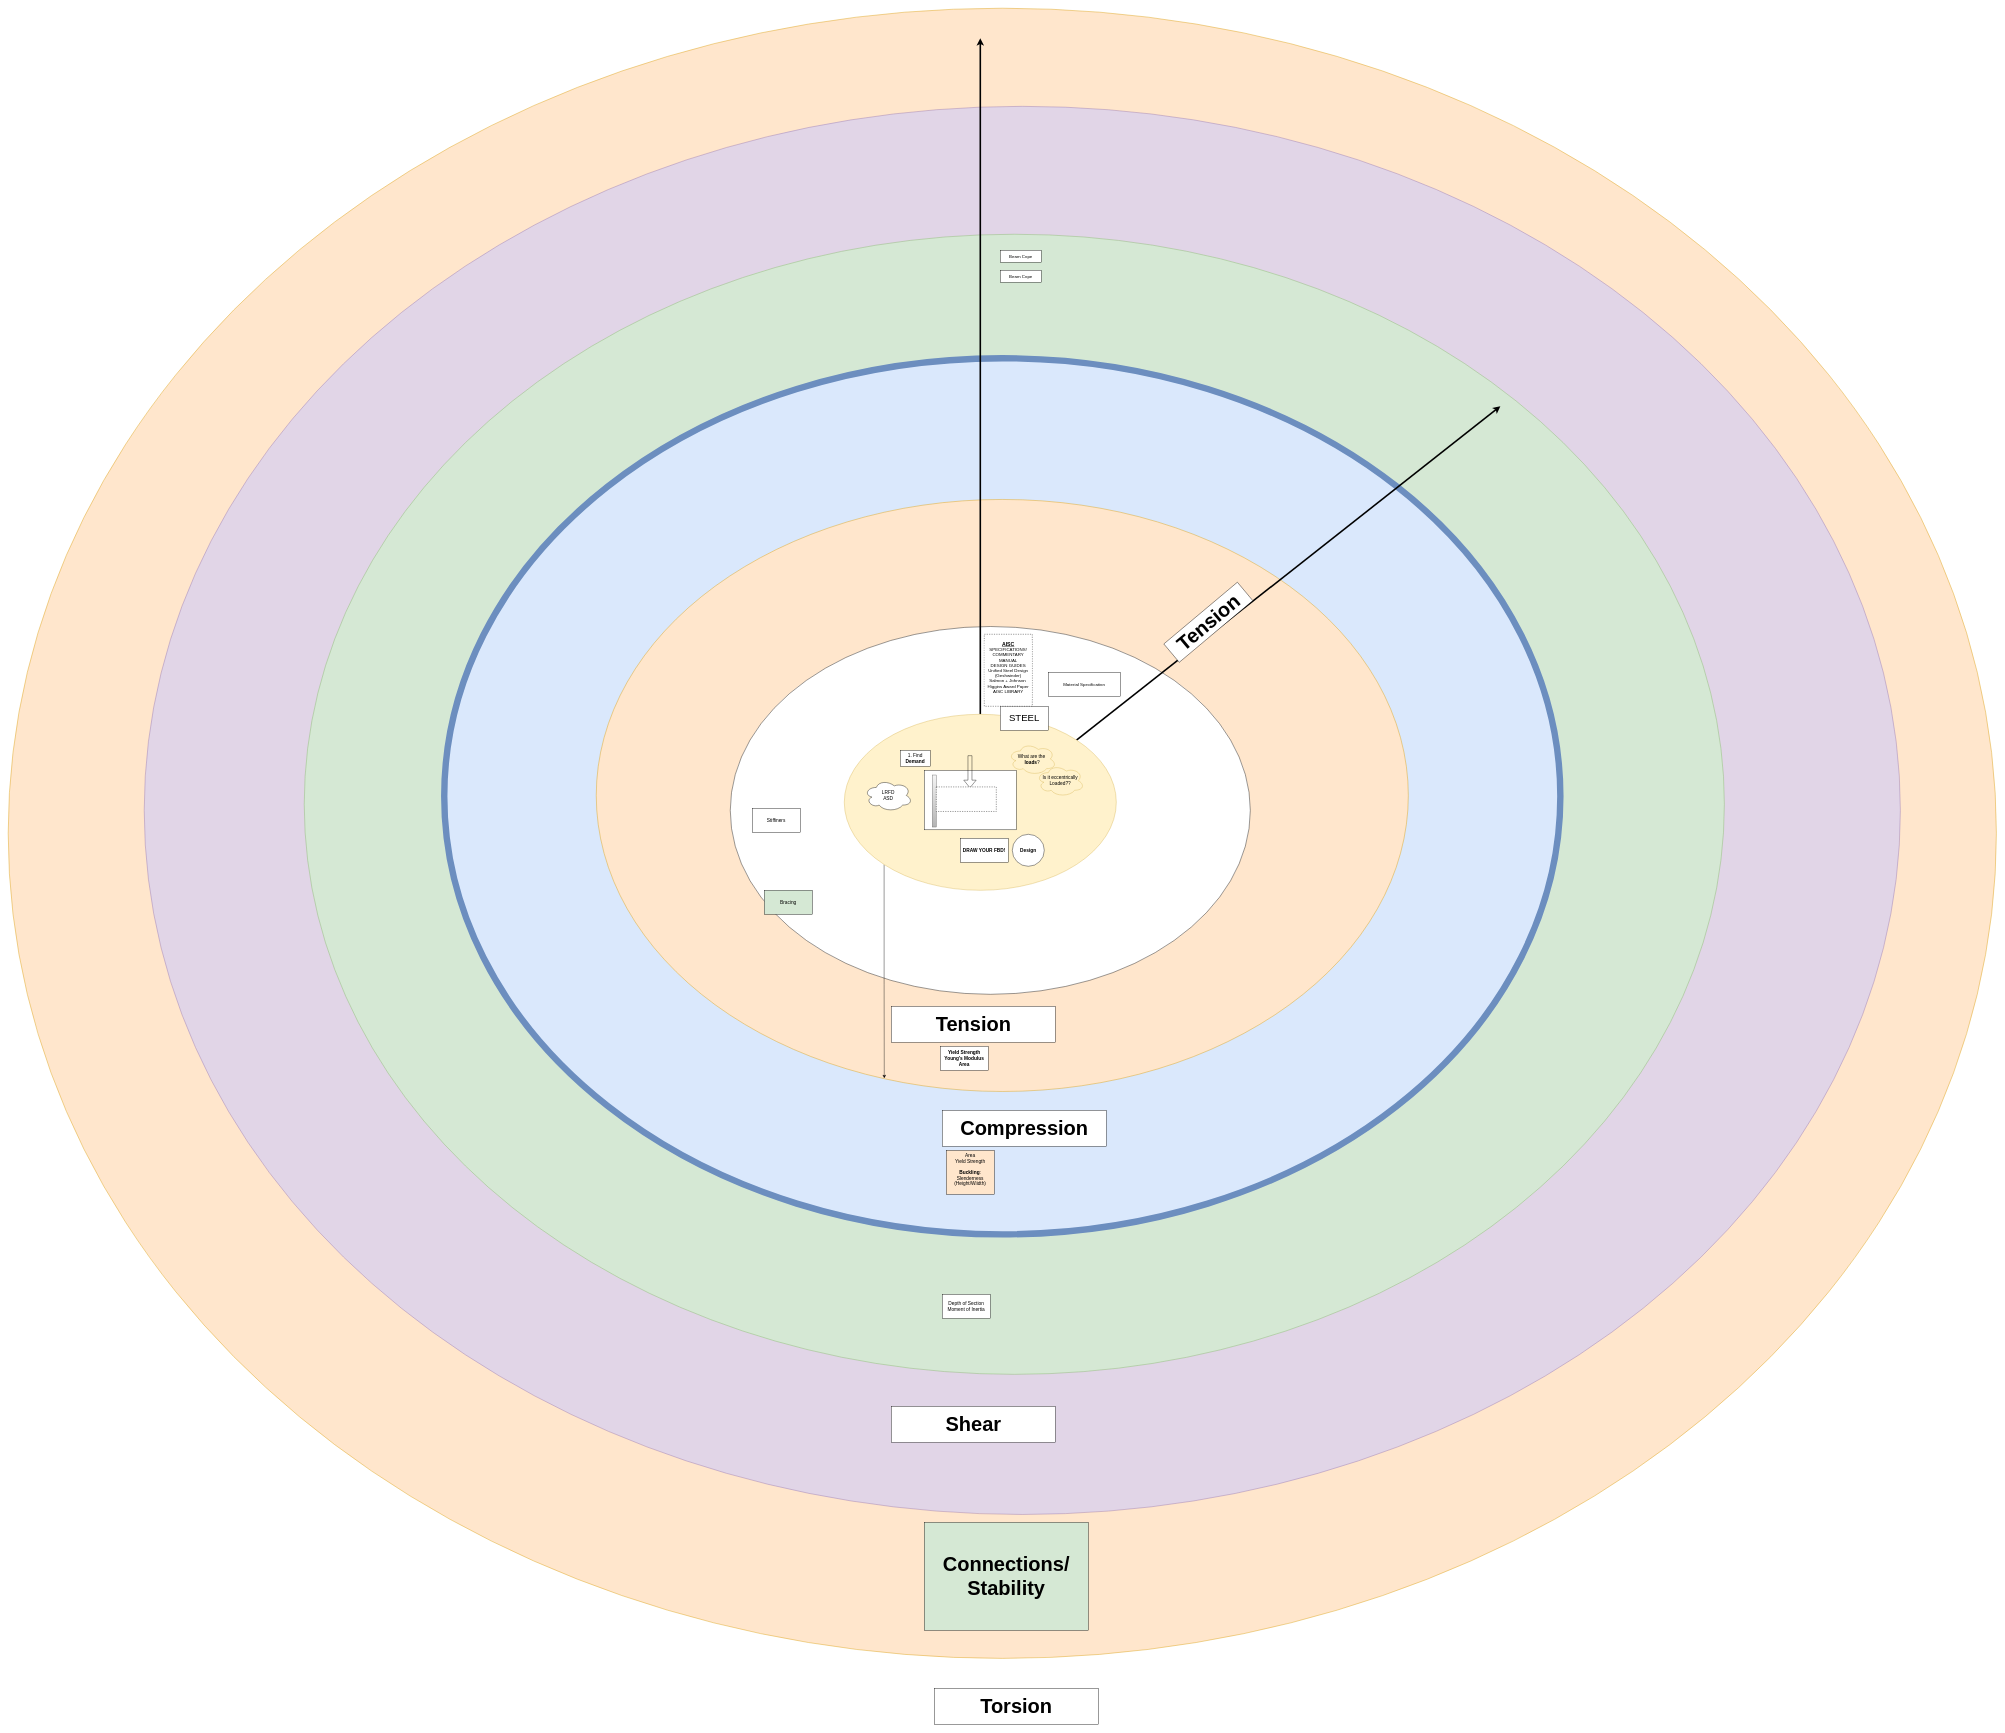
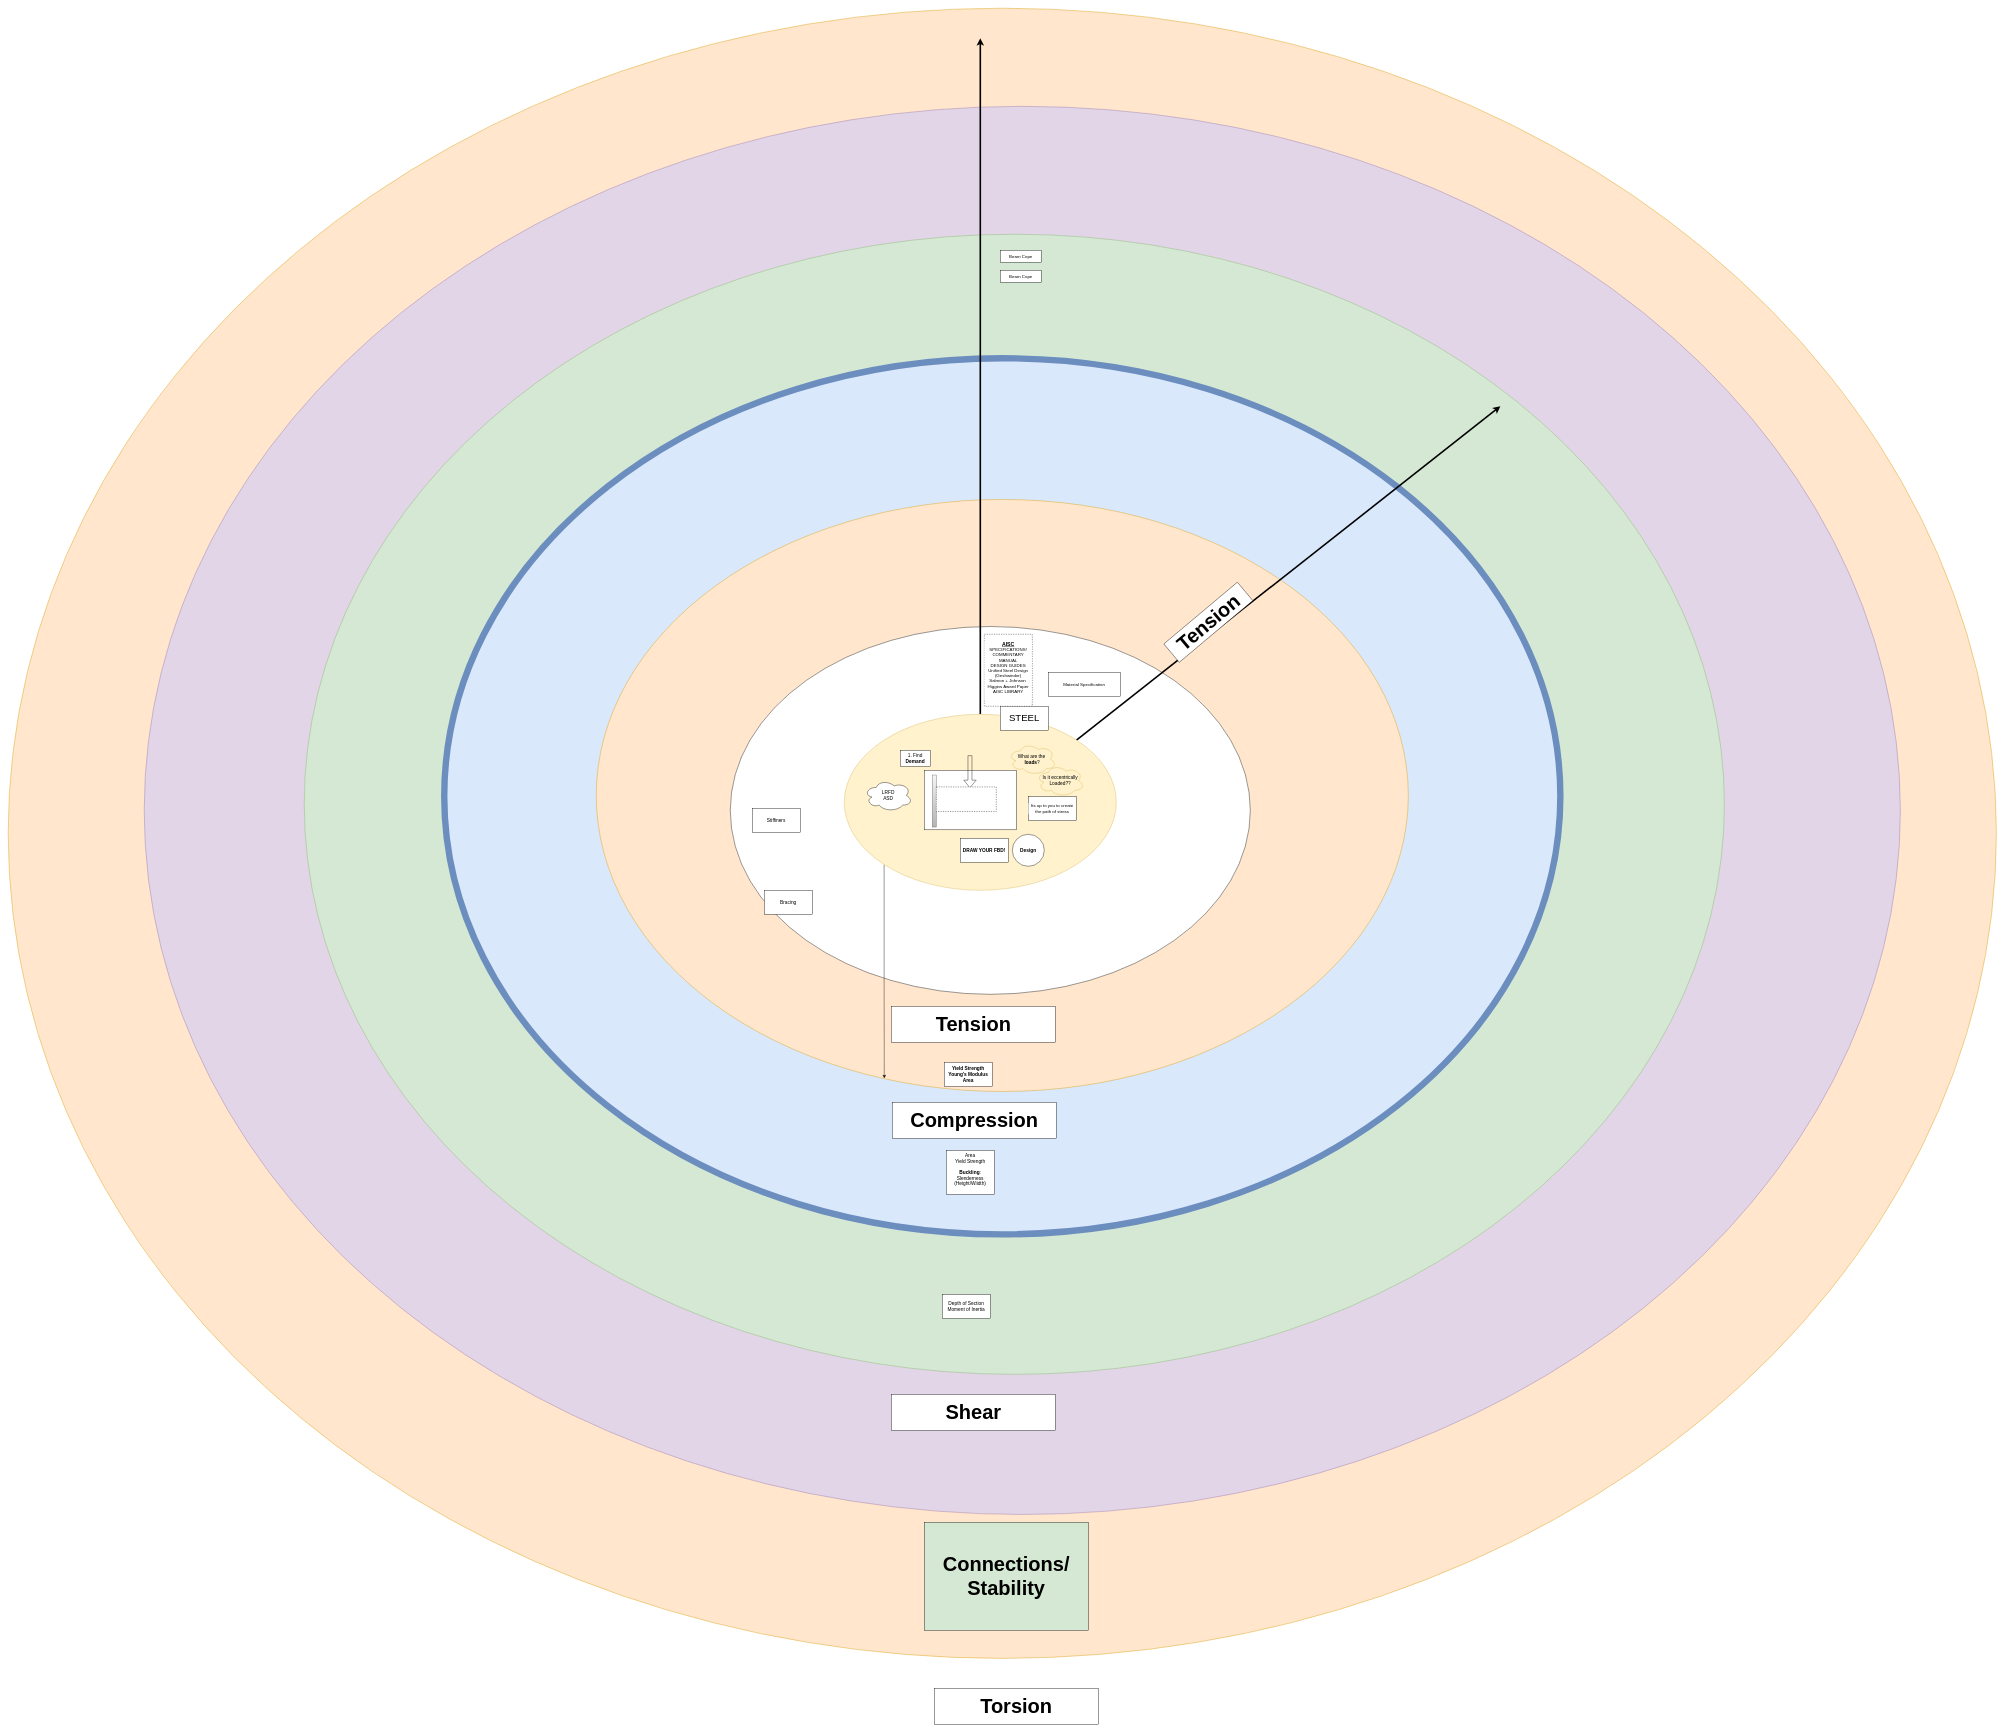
node "Its up to you to create the path of stress": added
node "Bracing": fillcolor #d5e8d4 -> #ffffff
node "Yield Strength Young's Modulus Area": moved (964, 1058) -> (968, 1074)
node "Compression": moved (1024, 1128) -> (974, 1120)
node "Area Yield Strength Buckling: Slenderness (Height/Wiidth)": fillcolor #ffe6cc -> #ffffff
node "Shear": moved (973, 1424) -> (973, 1412)
